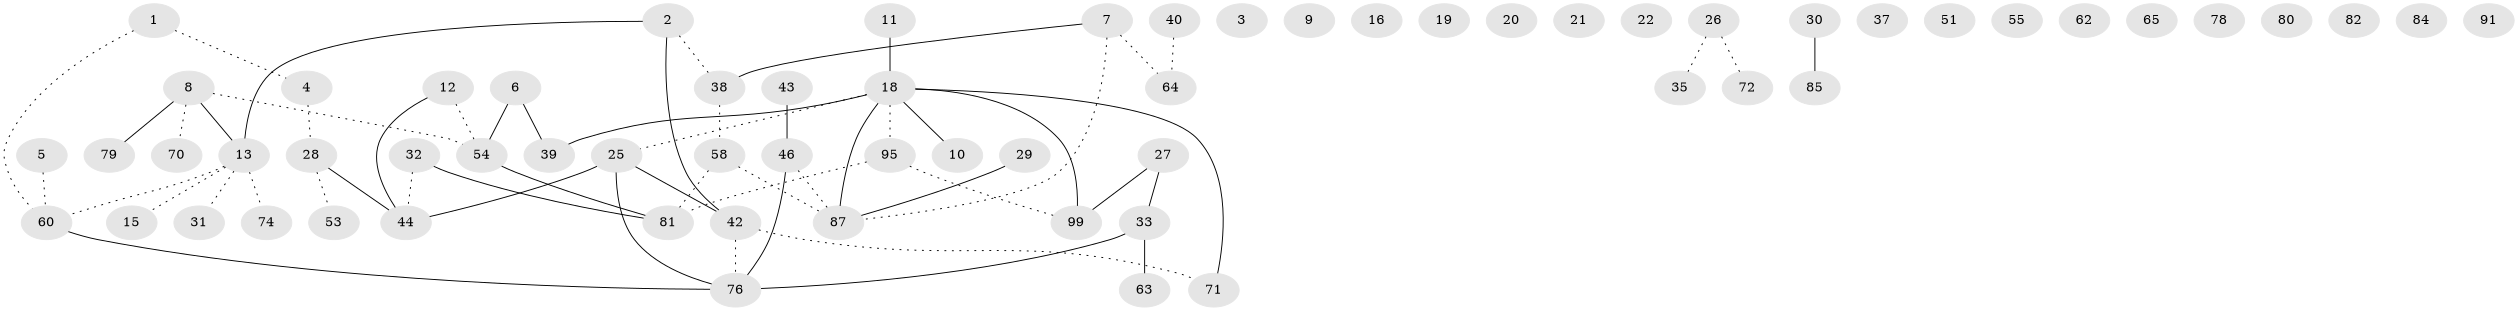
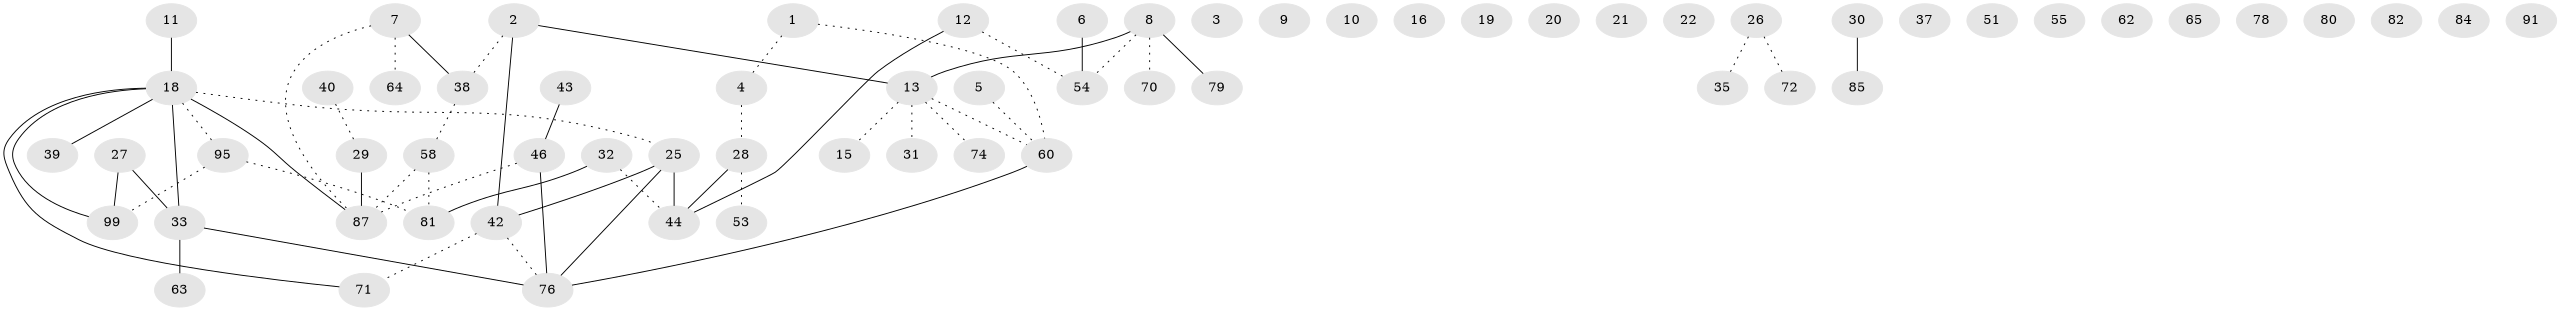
edge "40" -- "64": now "40" -- "29"
edge "6" -- "39": removed
edge "18" -- "10": now "18" -- "33"
edge "54" -- "81": removed
